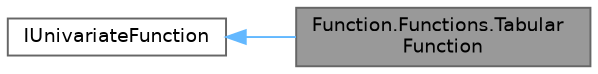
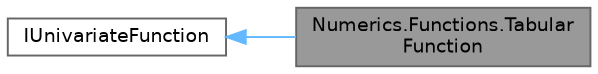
node "Function.Functions.Tabular Function": label "Function.Functions.Tabular Function" -> "Numerics.Functions.Tabular Function"
